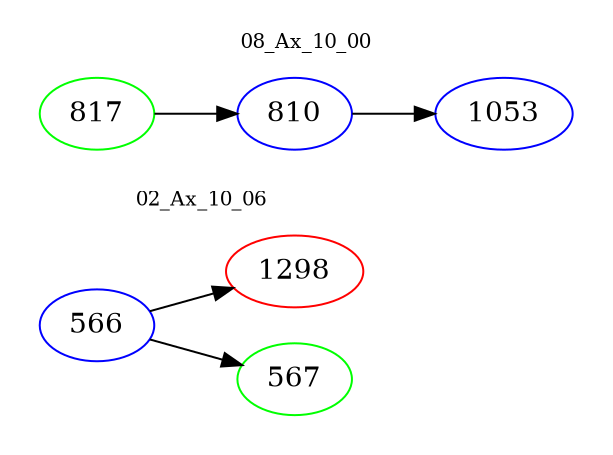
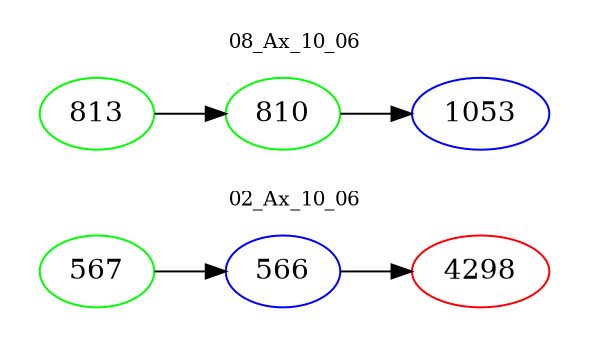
cluster "08_Ax_10_00": label "08_Ax_10_00" -> "08_Ax_10_06"
node "817": label "817" -> "813"
node "810": color blue -> green
node "1298": label "1298" -> "4298"
edge "566" -> "567": reversed
